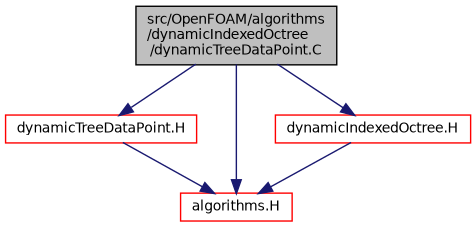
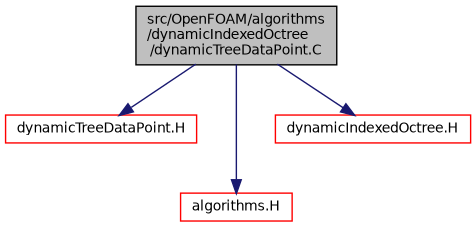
edge "dynamicTreeDataPoint.H" -> "algorithms.H": removed
edge "dynamicIndexedOctree.H" -> "algorithms.H": removed
